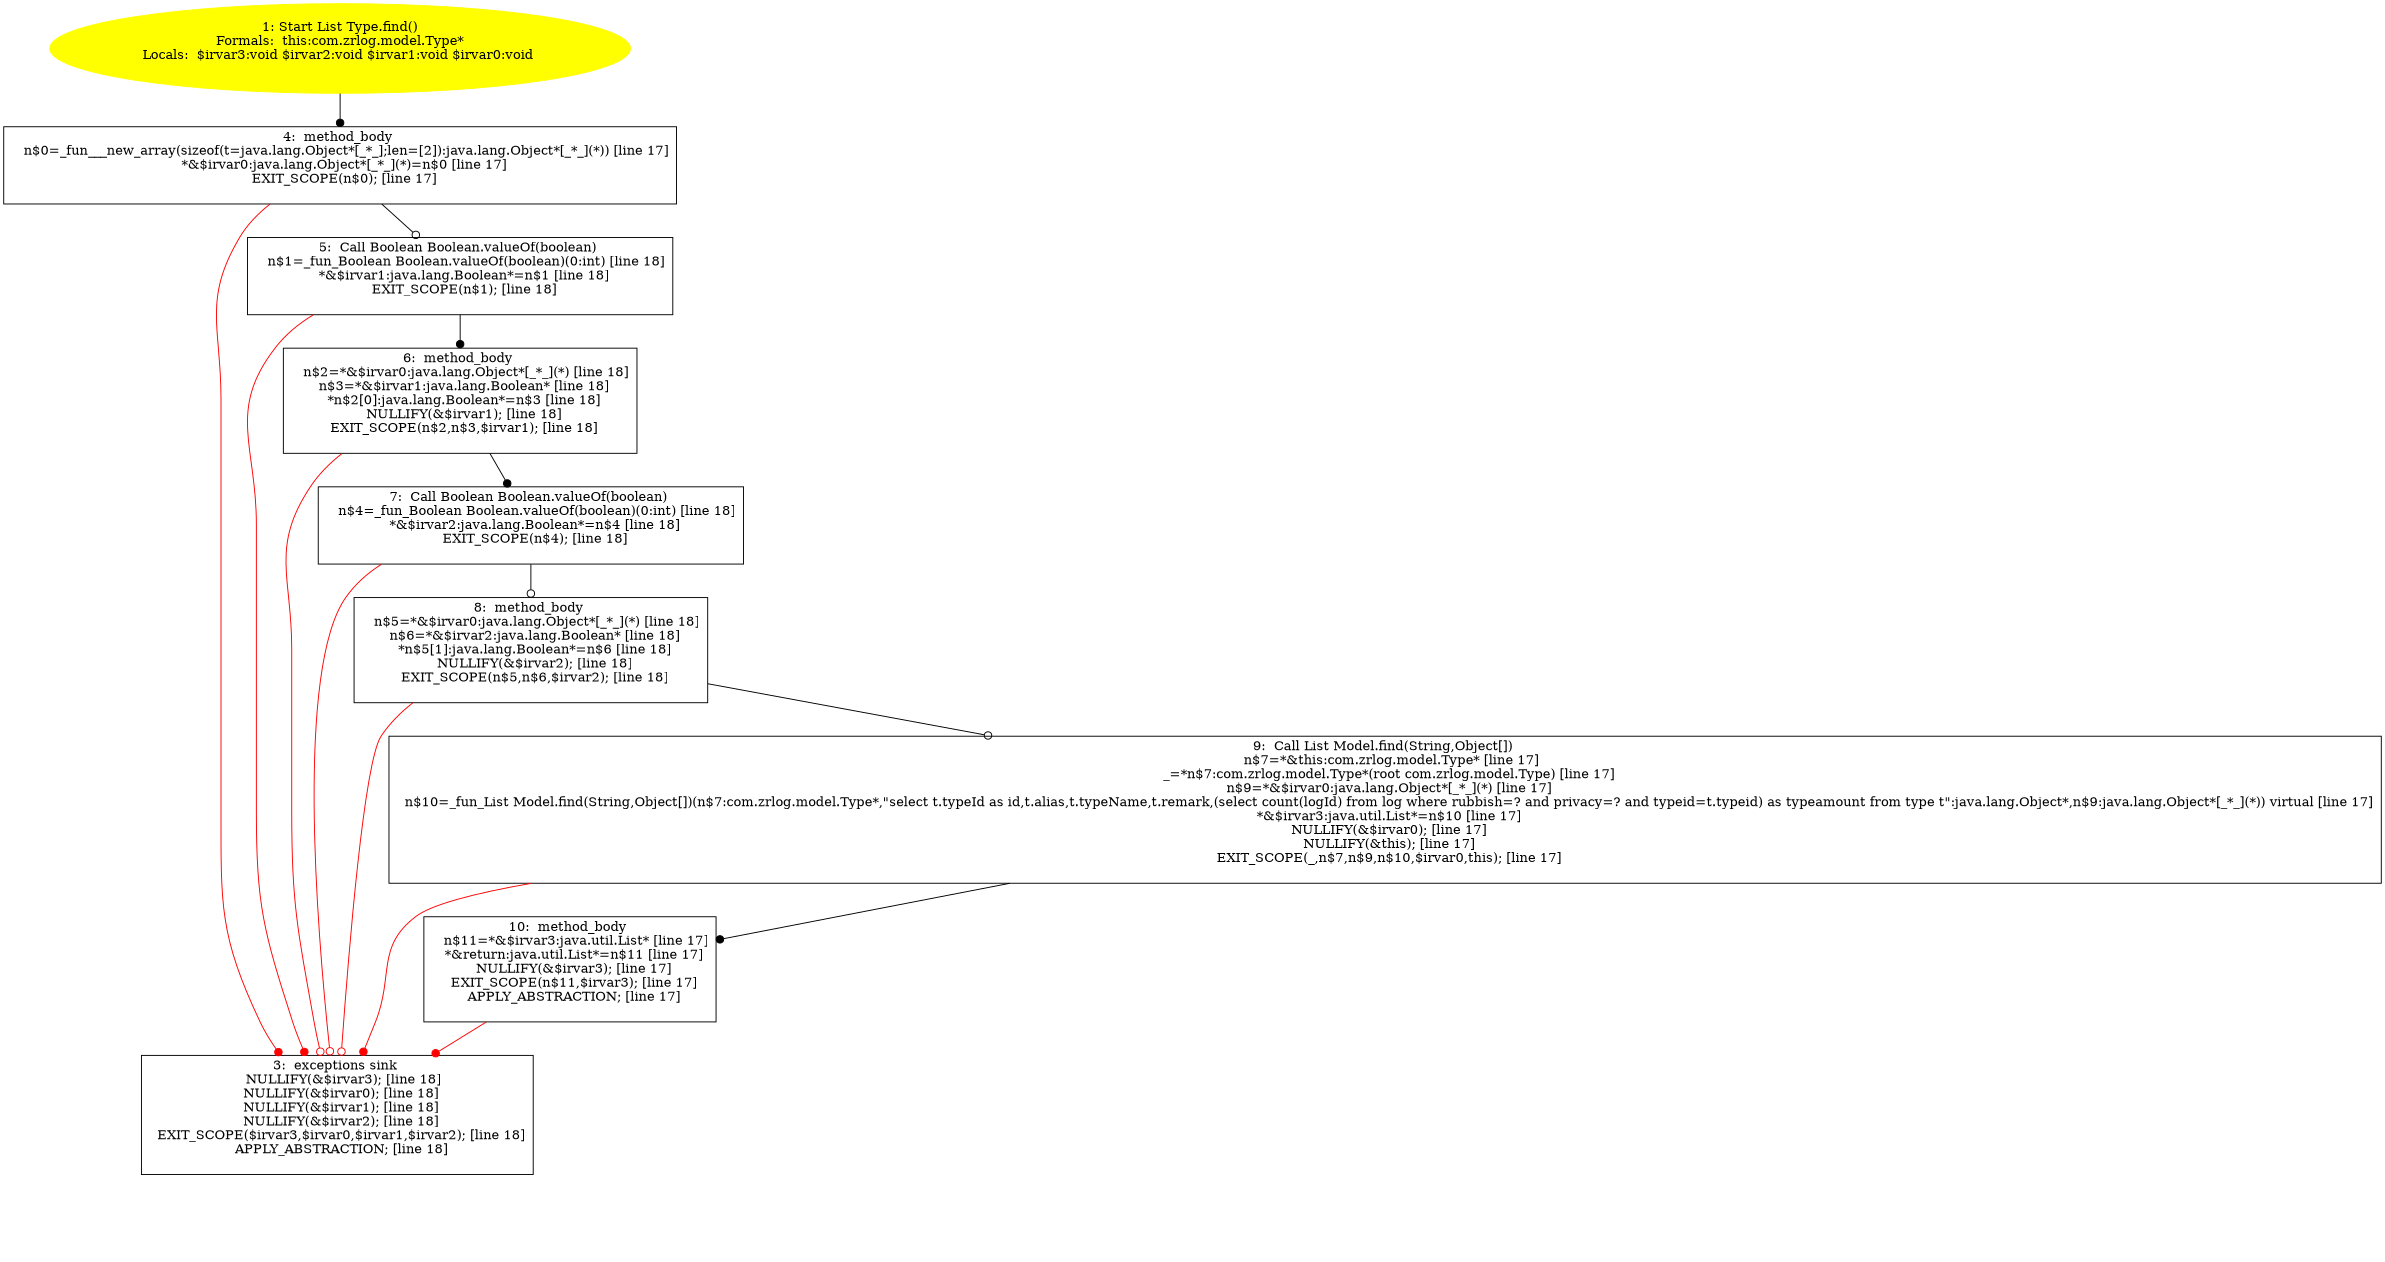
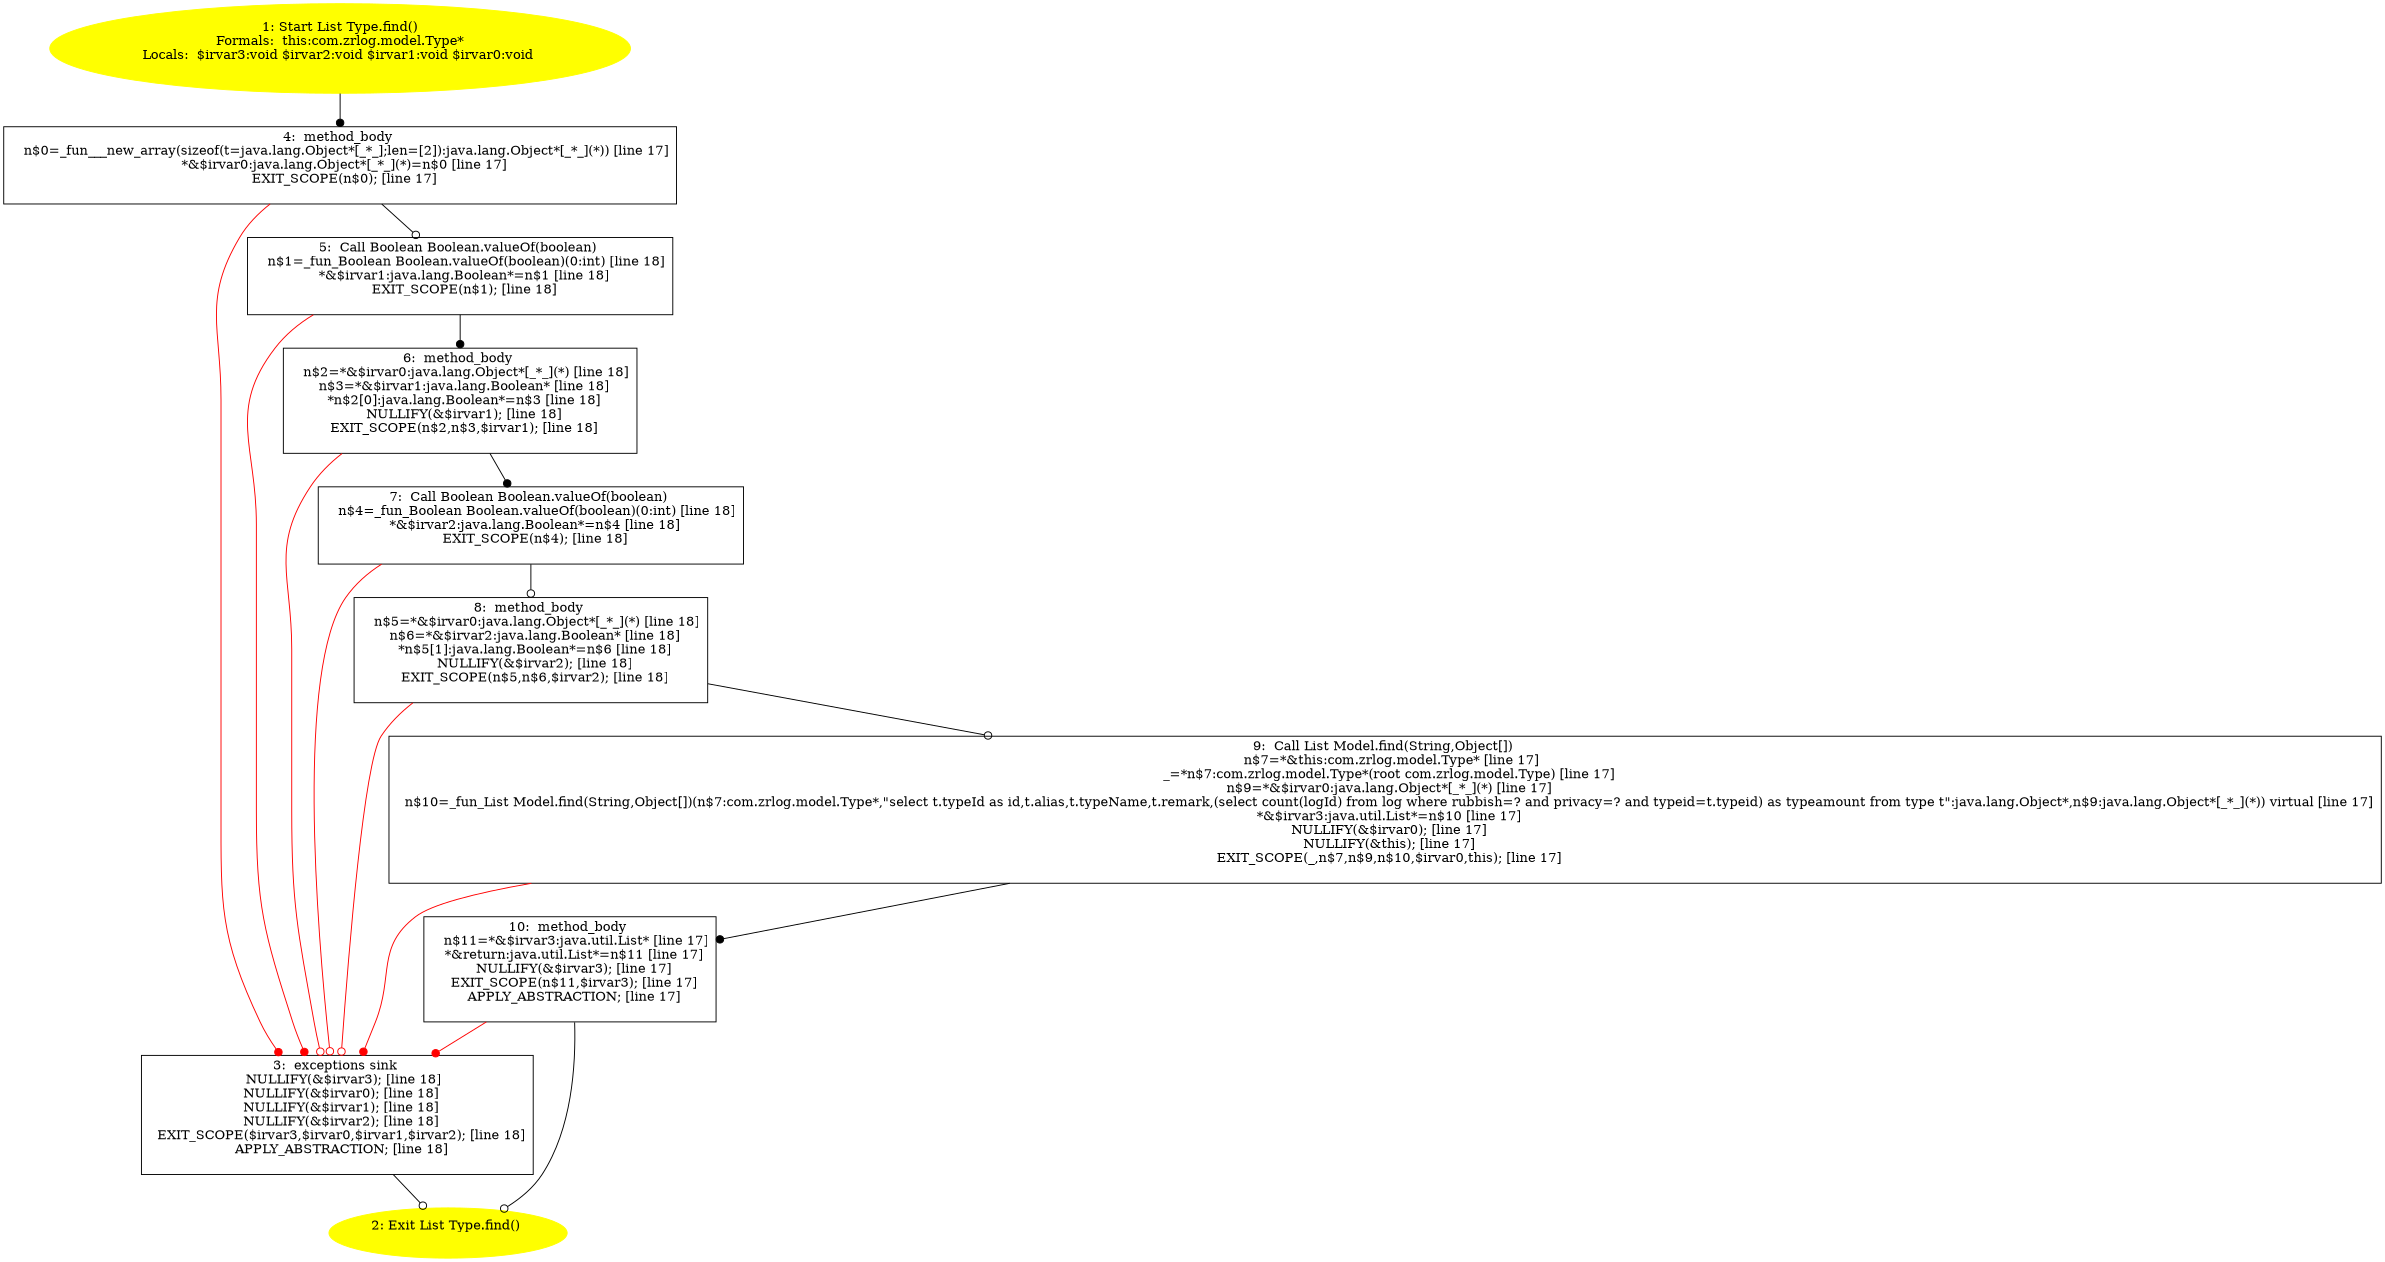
node "2: Exit List Type.find()": added
